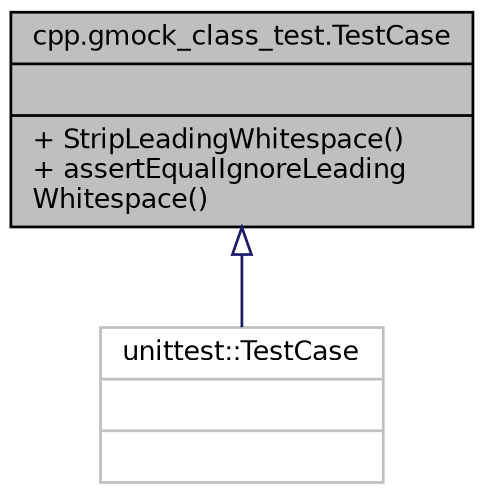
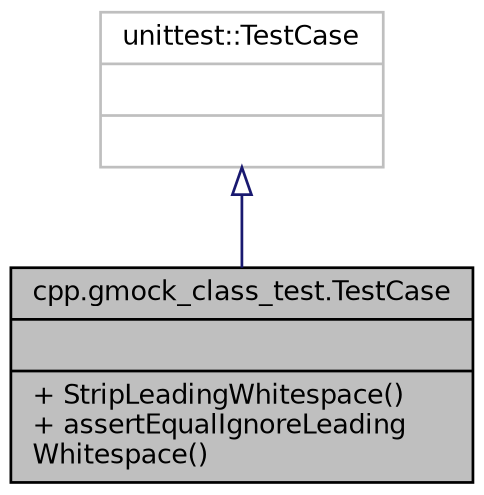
edge "unittest::TestCase" -> "cpp.gmock_class_test.TestCase": reversed
